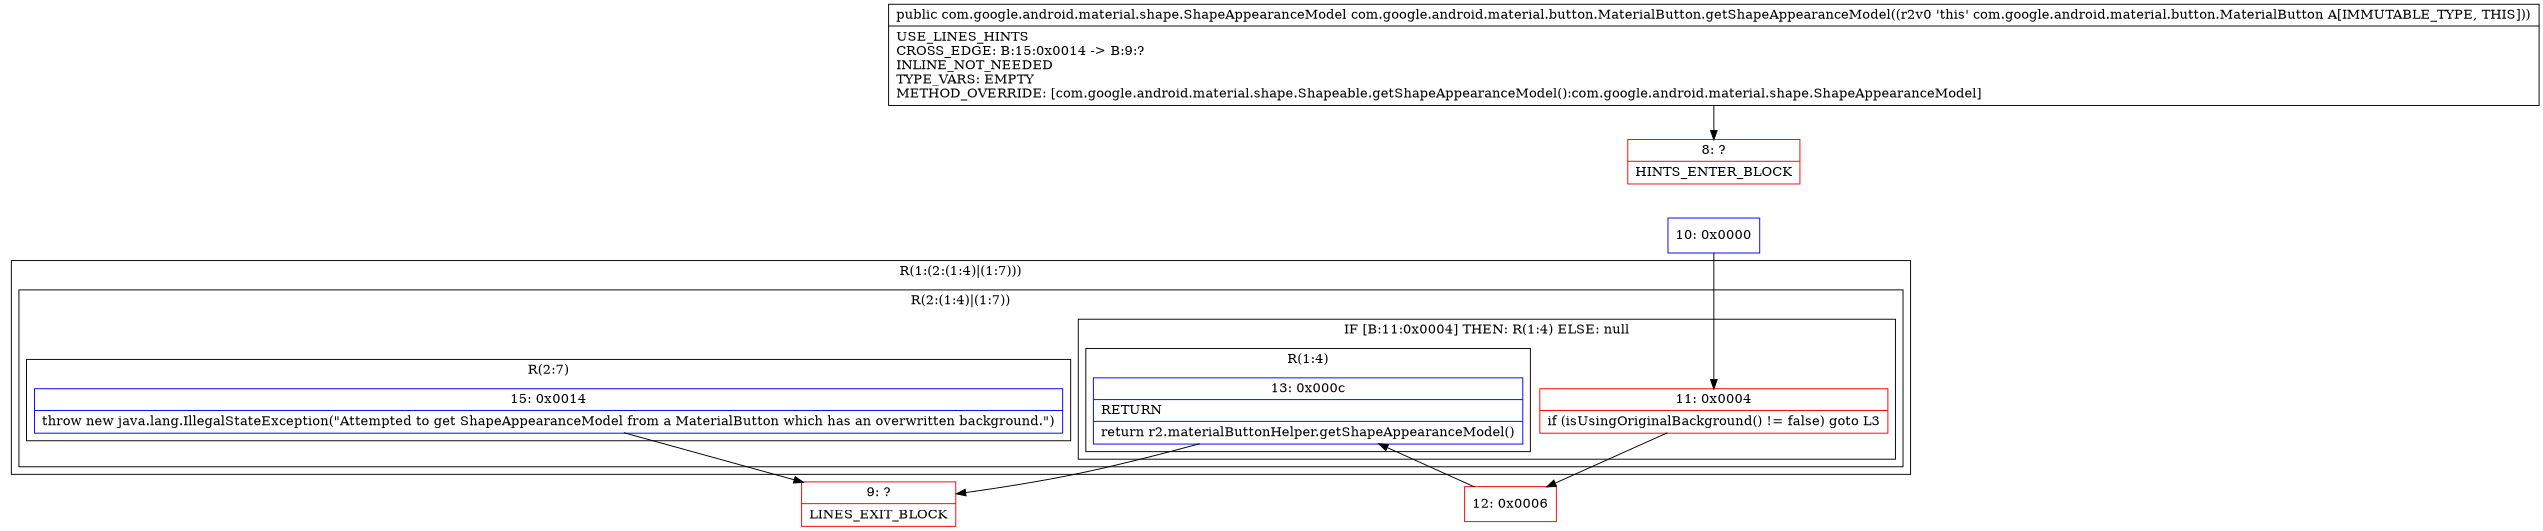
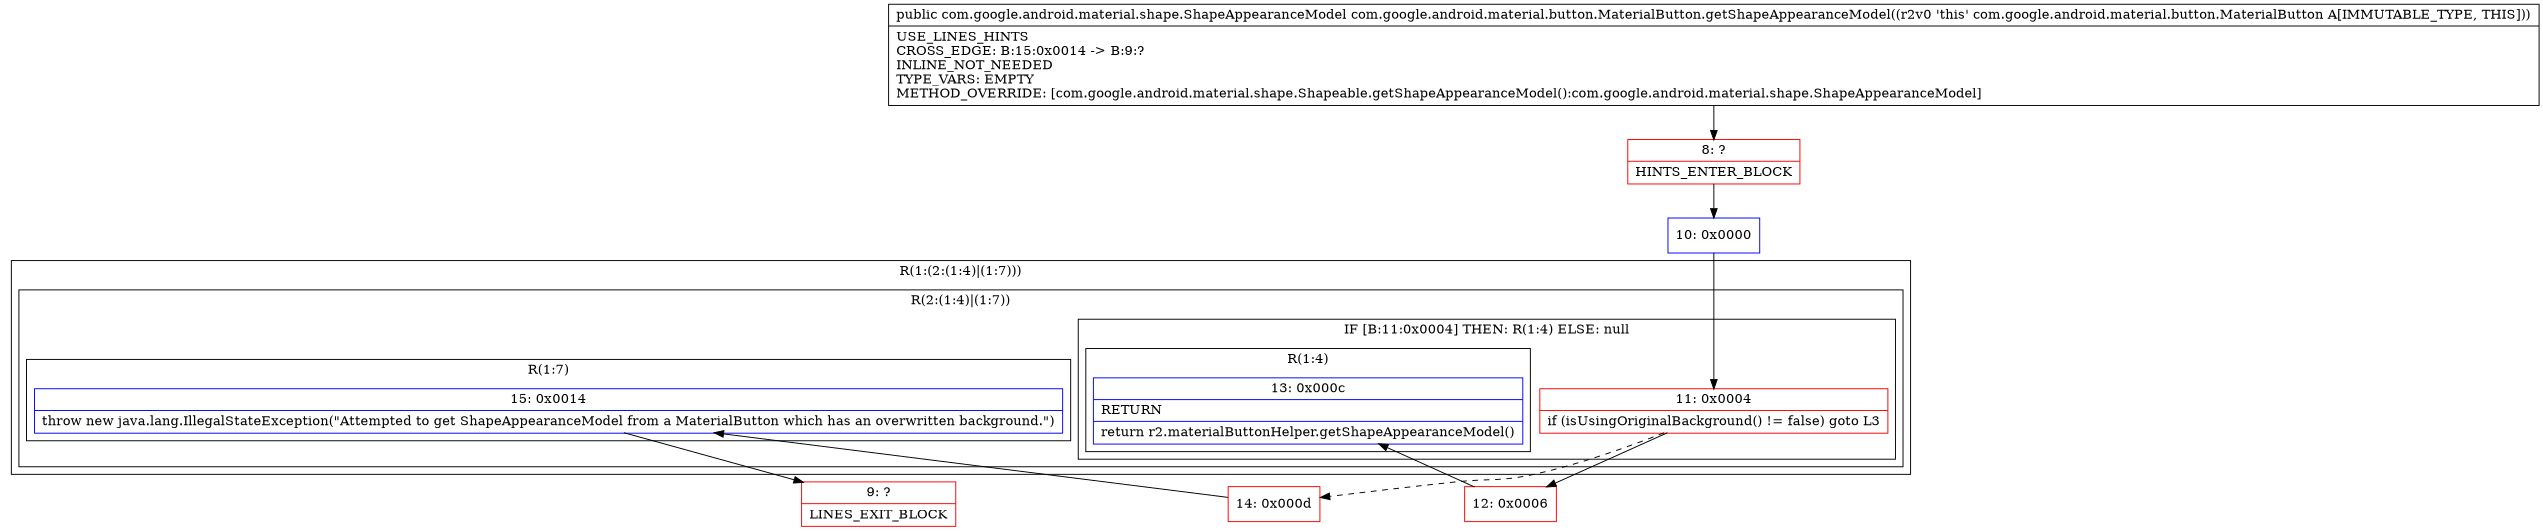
edge "8: ?" -> "10: 0x0000": added
cluster "R(2:7)": label "R(2:7)" -> "R(1:7)"
edge "13: 0x000c" -> "9: ?": removed
node "14: 0x000d": added
